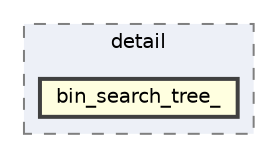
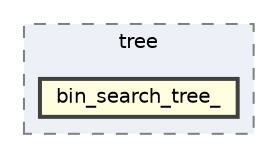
cluster "detail": label "detail" -> "tree"
